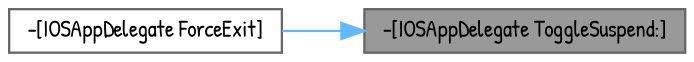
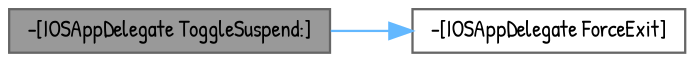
edge "-[IOSAppDelegate ForceExit]" -> "-[IOSAppDelegate ToggleSuspend:]": reversed
